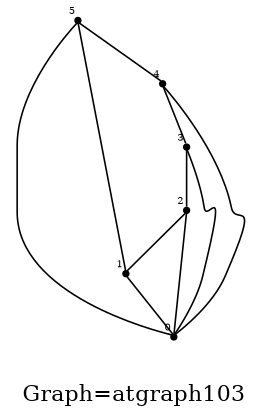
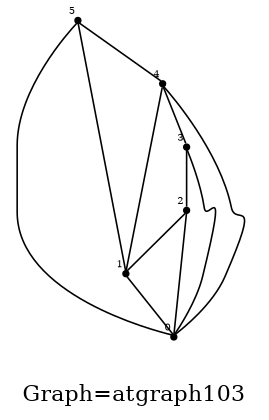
edge "4" -- "1": added
